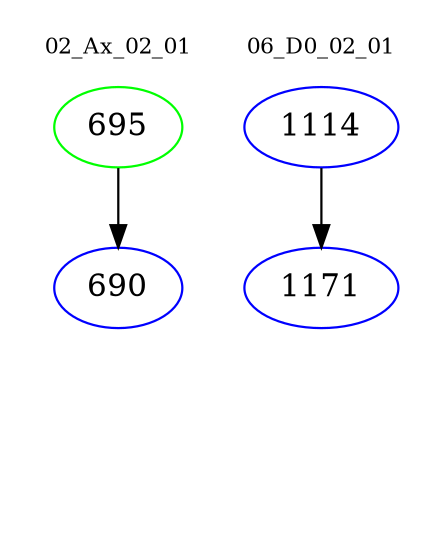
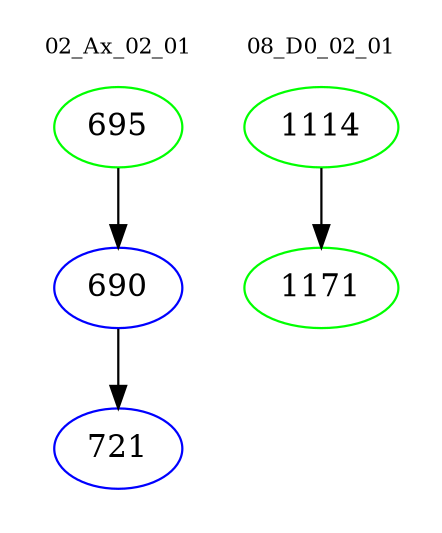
cluster "06_D0_02_01": label "06_D0_02_01" -> "08_D0_02_01"
node "1114": color blue -> green
node "1171": color blue -> green
node "721": added
